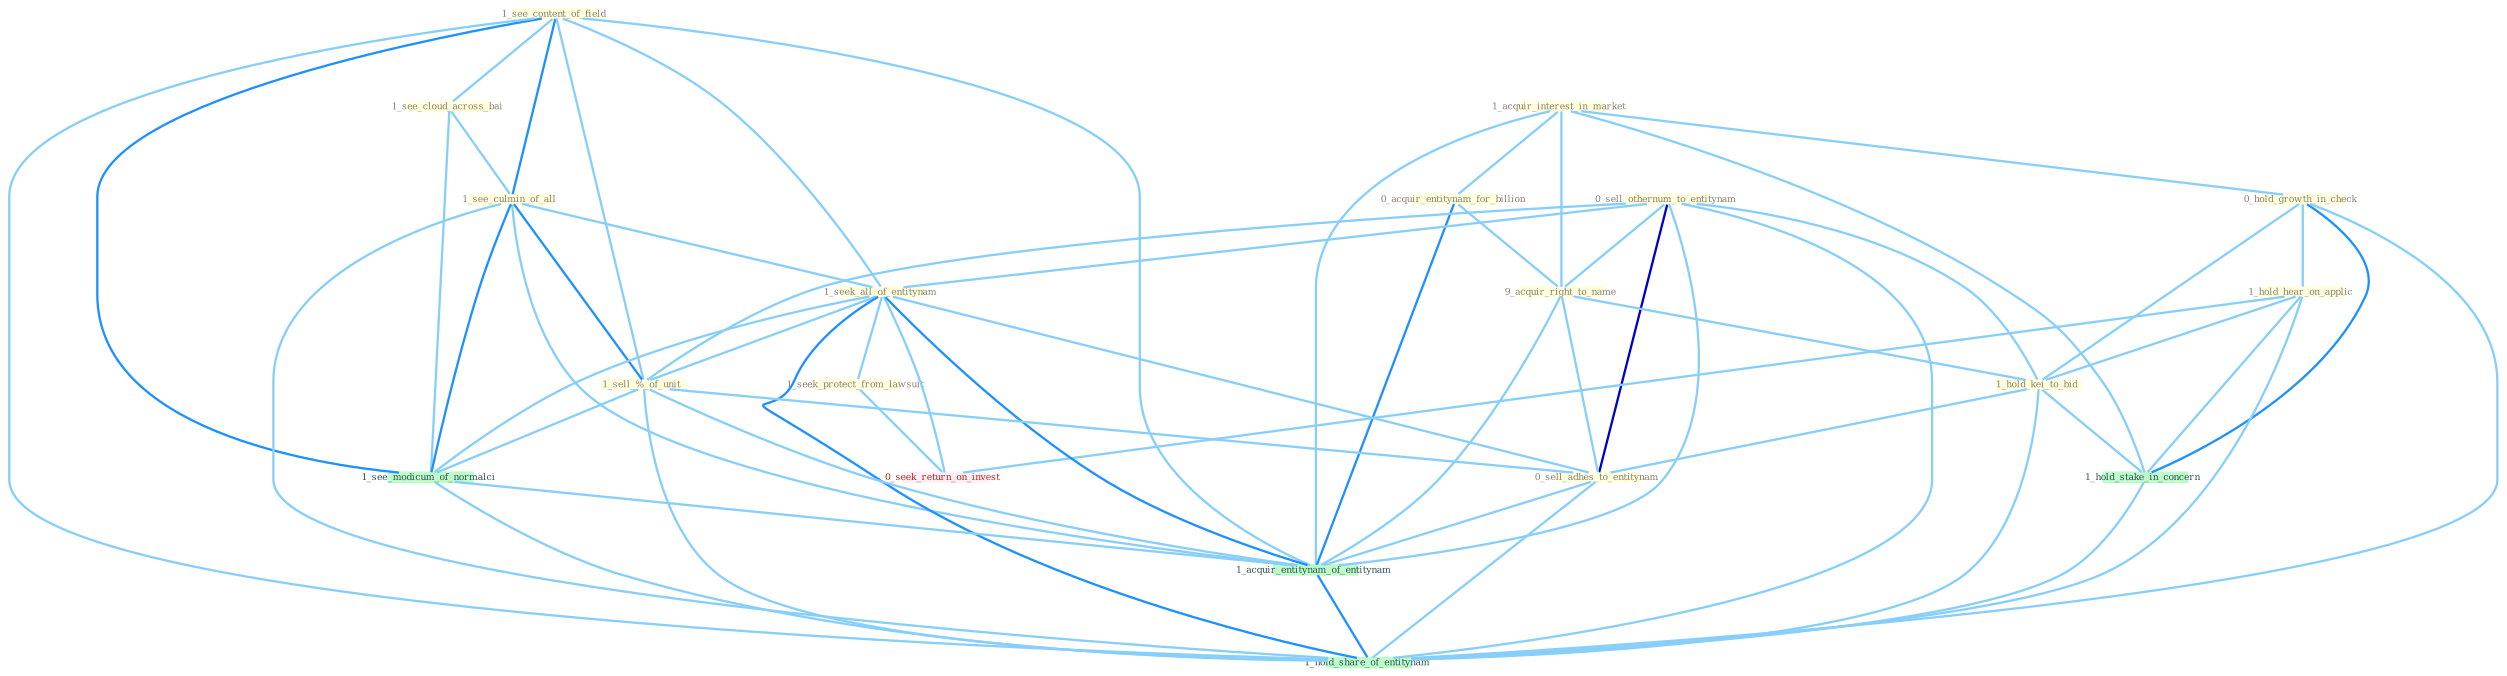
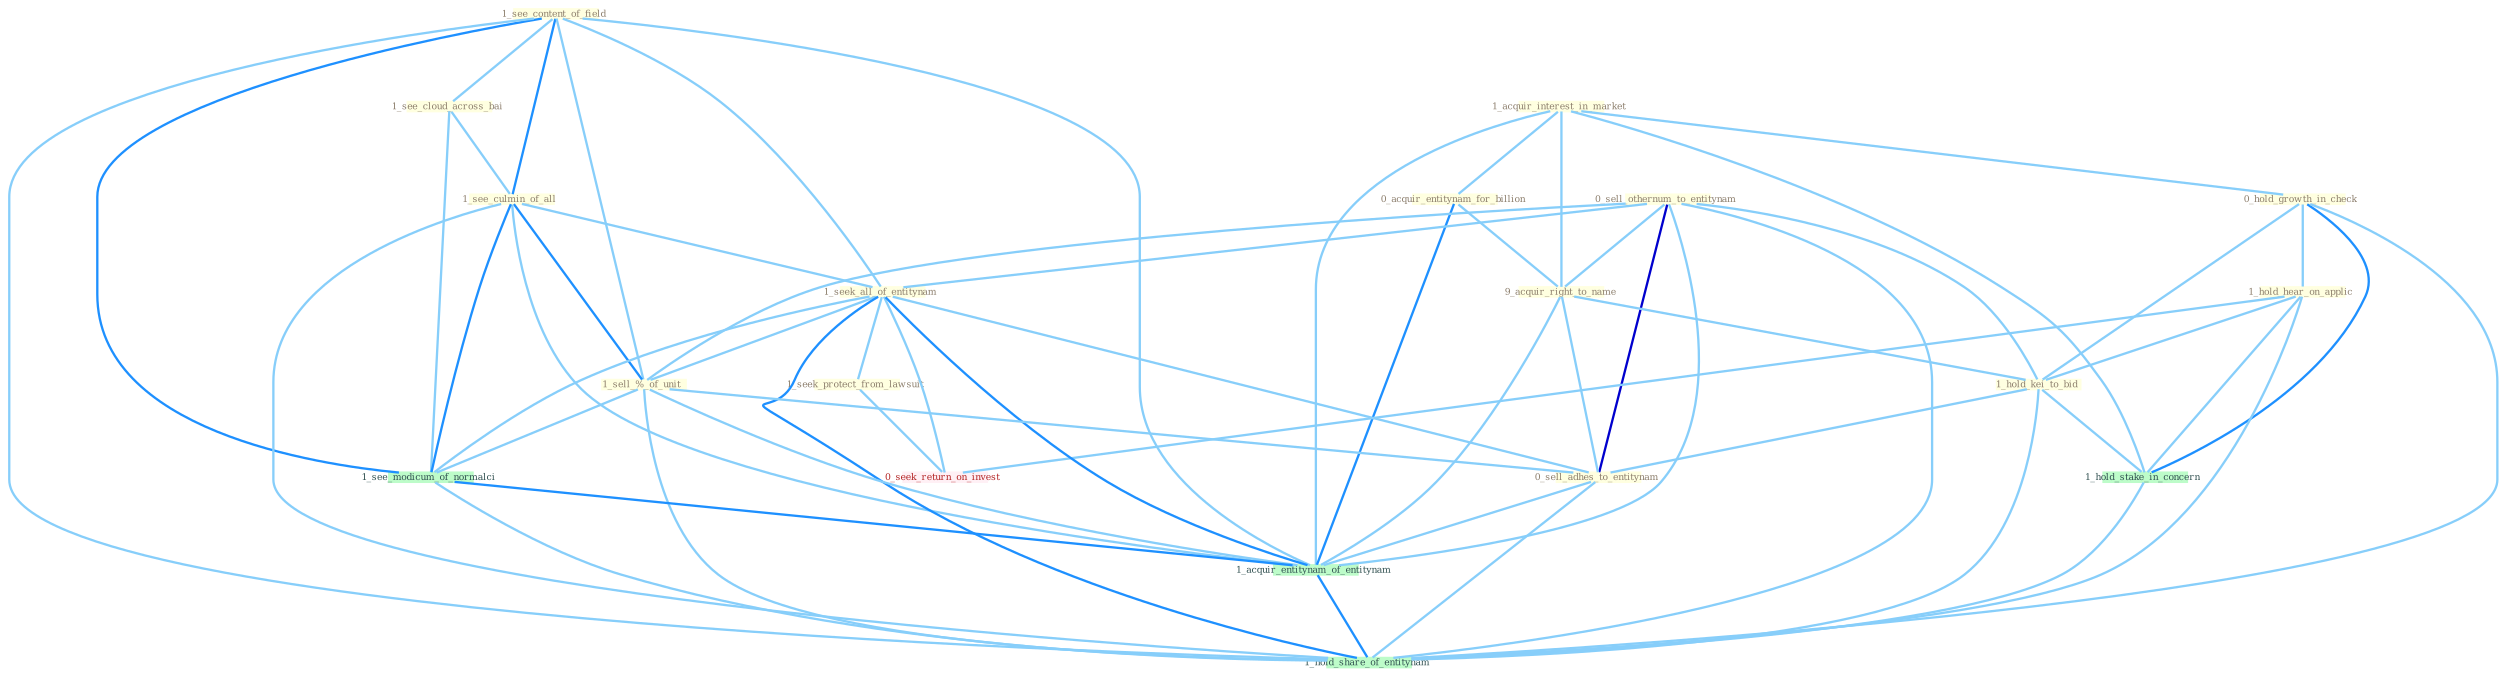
edge "1_see_modicum_of_normalci" -- "1_acquir_entitynam_of_entitynam": color #87cefa -> #1e90ff
